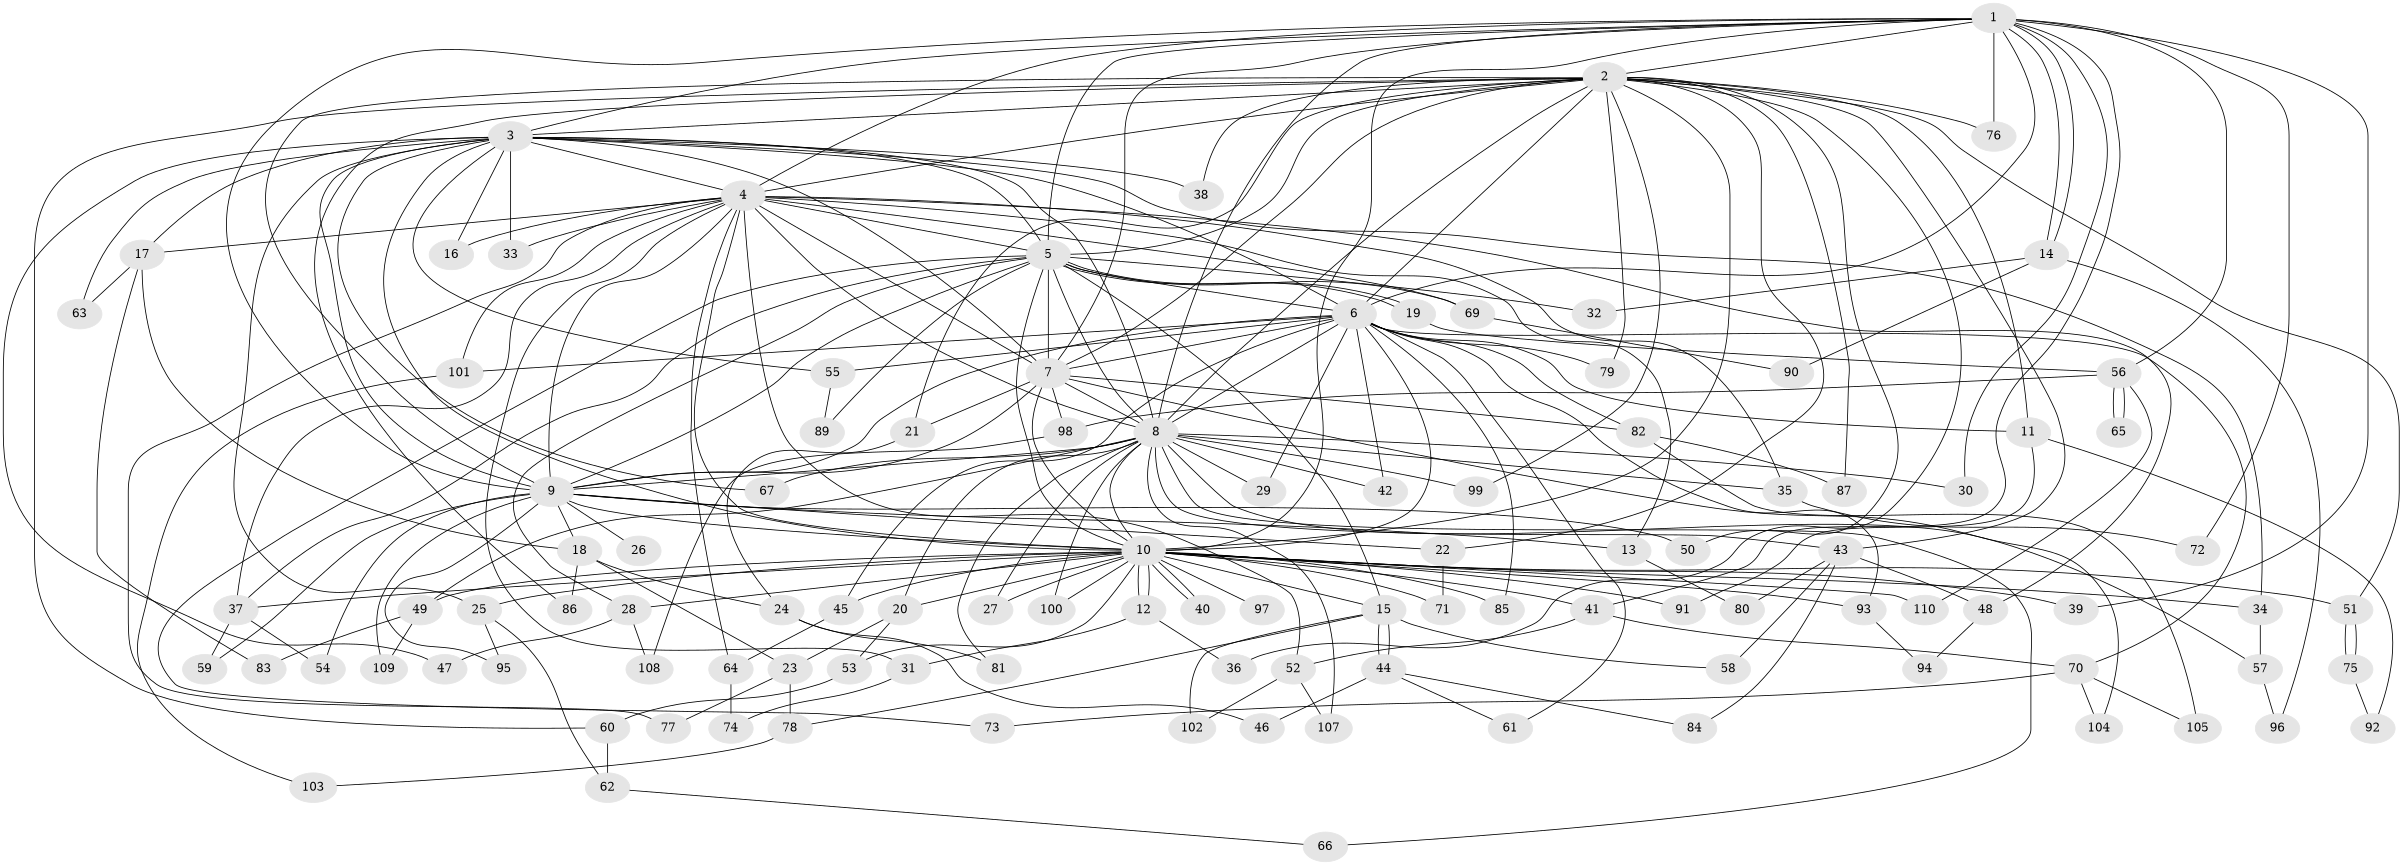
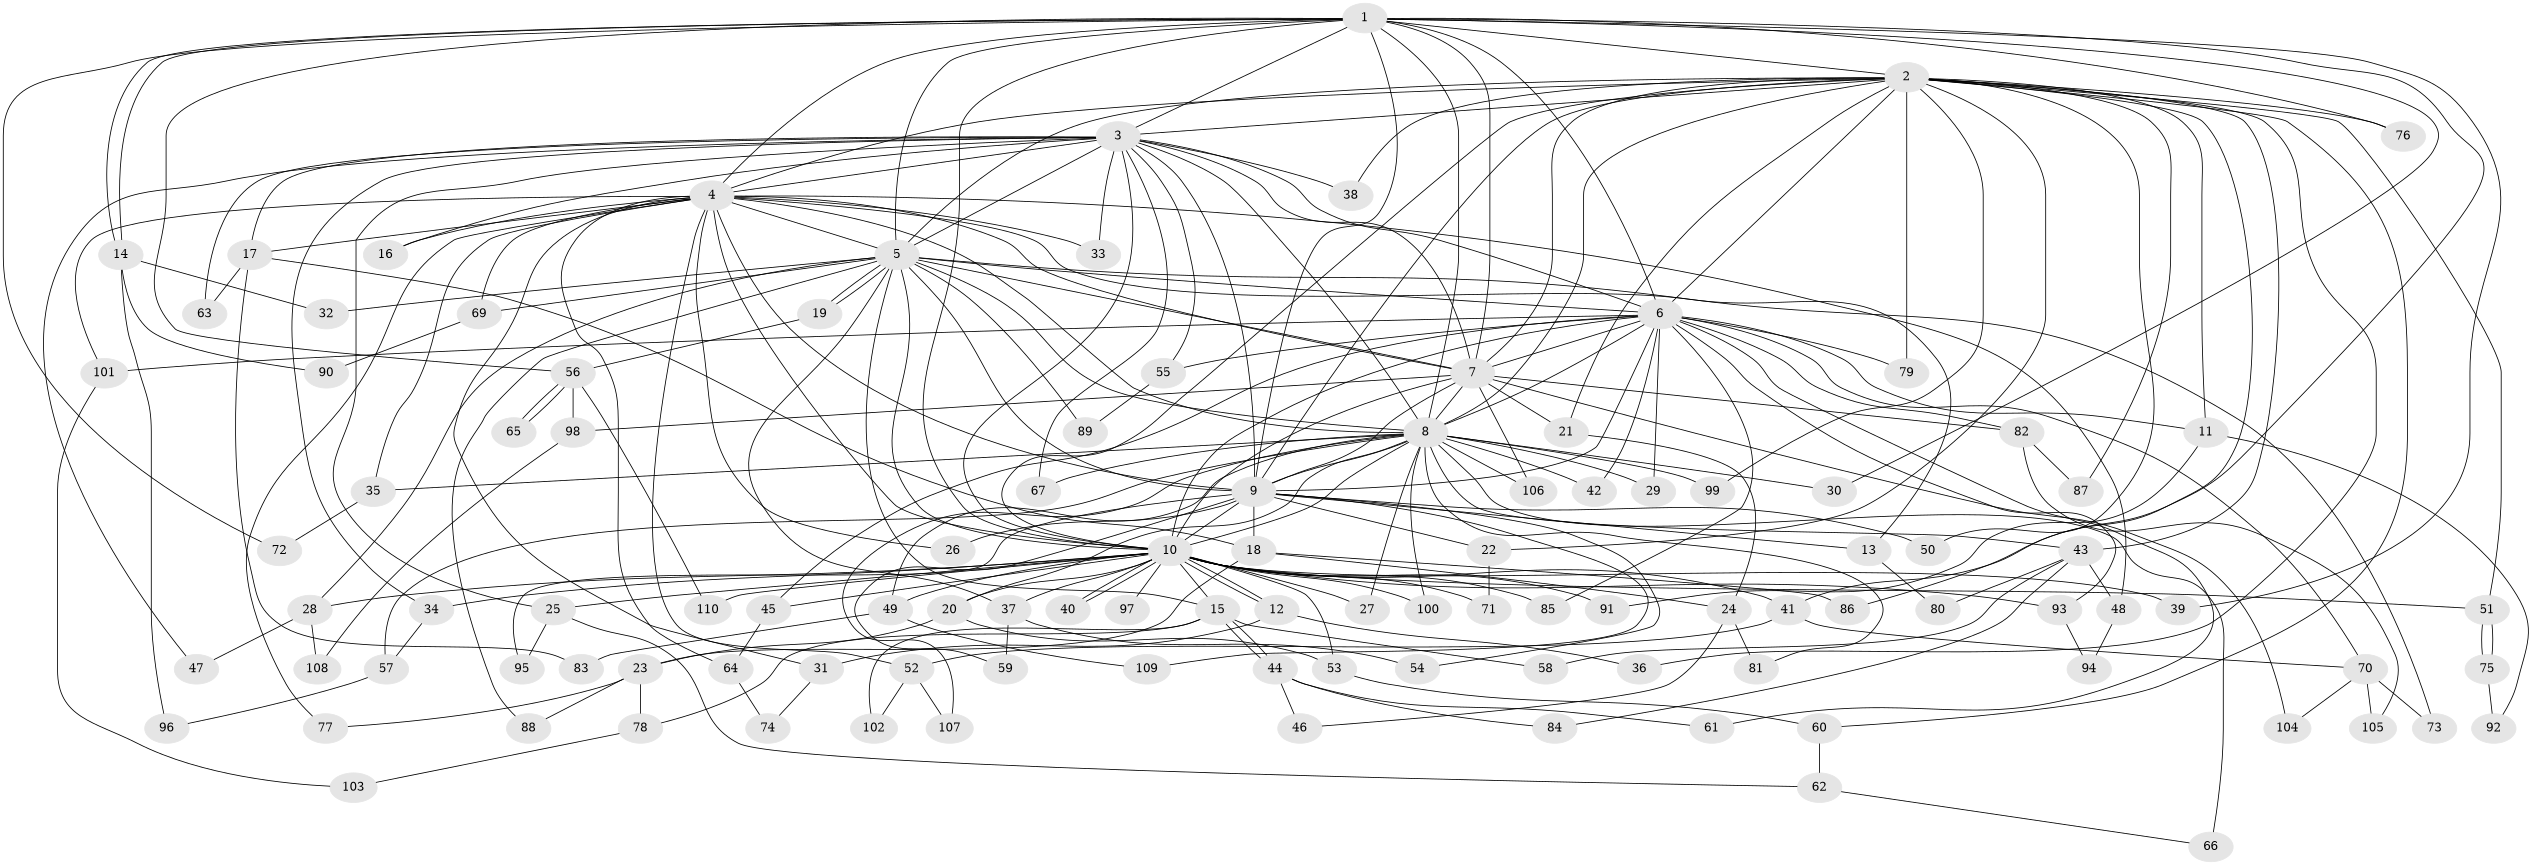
edge "4" -- "37": now "4" -- "26"
node "106": added
node "88": added
